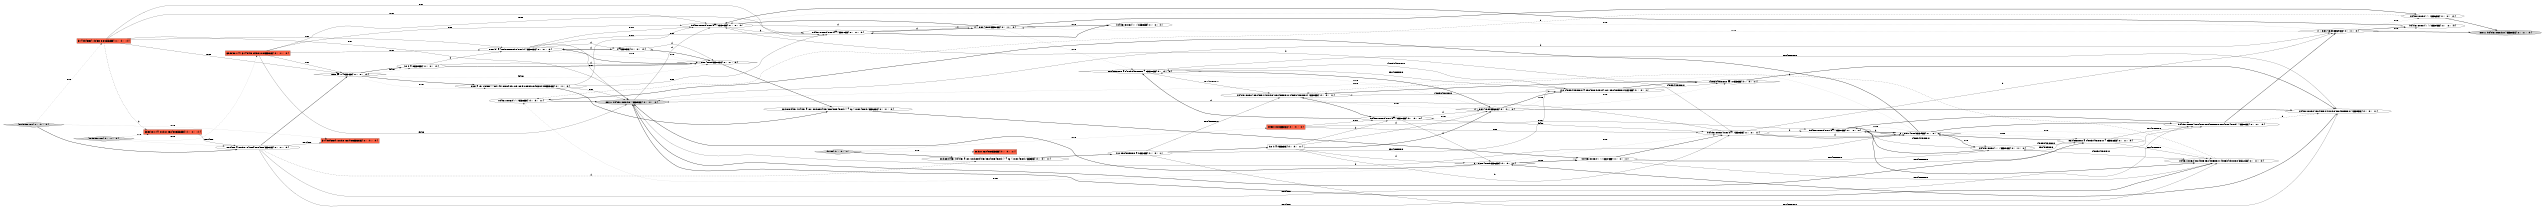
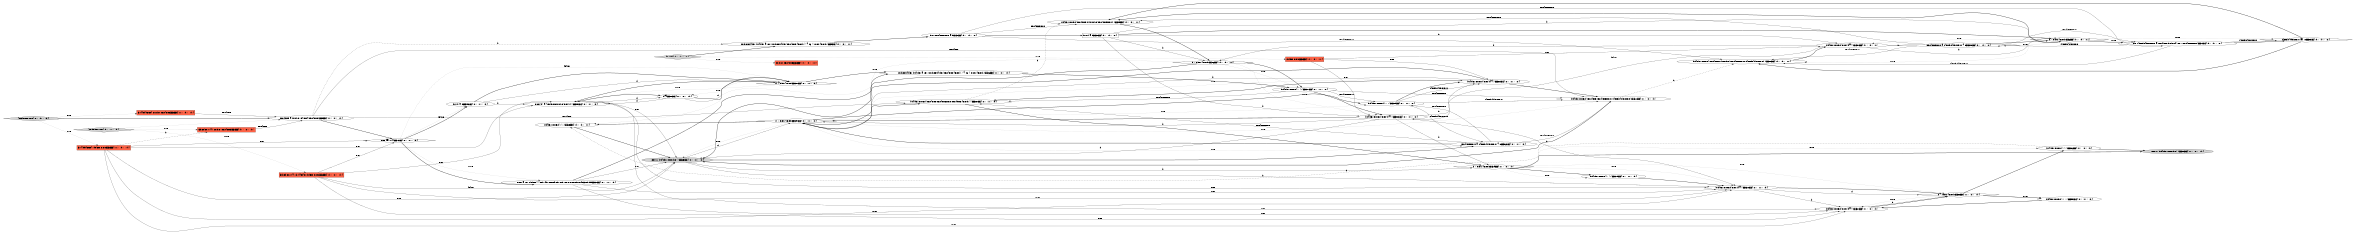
edge "i < args.length@@@32@@@['1', '1', '0']" -> "templateStart = placeholderStart + 2@@@13@@@['0', '0', '1']": now "i < args.length@@@32@@@['1', '1', '0']" -> "builder.append(args(i++()@@@34@@@['1', '1', '0']"
edge "template = String.valueOf(template)@@@3@@@['1', '1', '0']" -> "@NullableDecl String template@@@2@@@['1', '0', '0']": reversed
